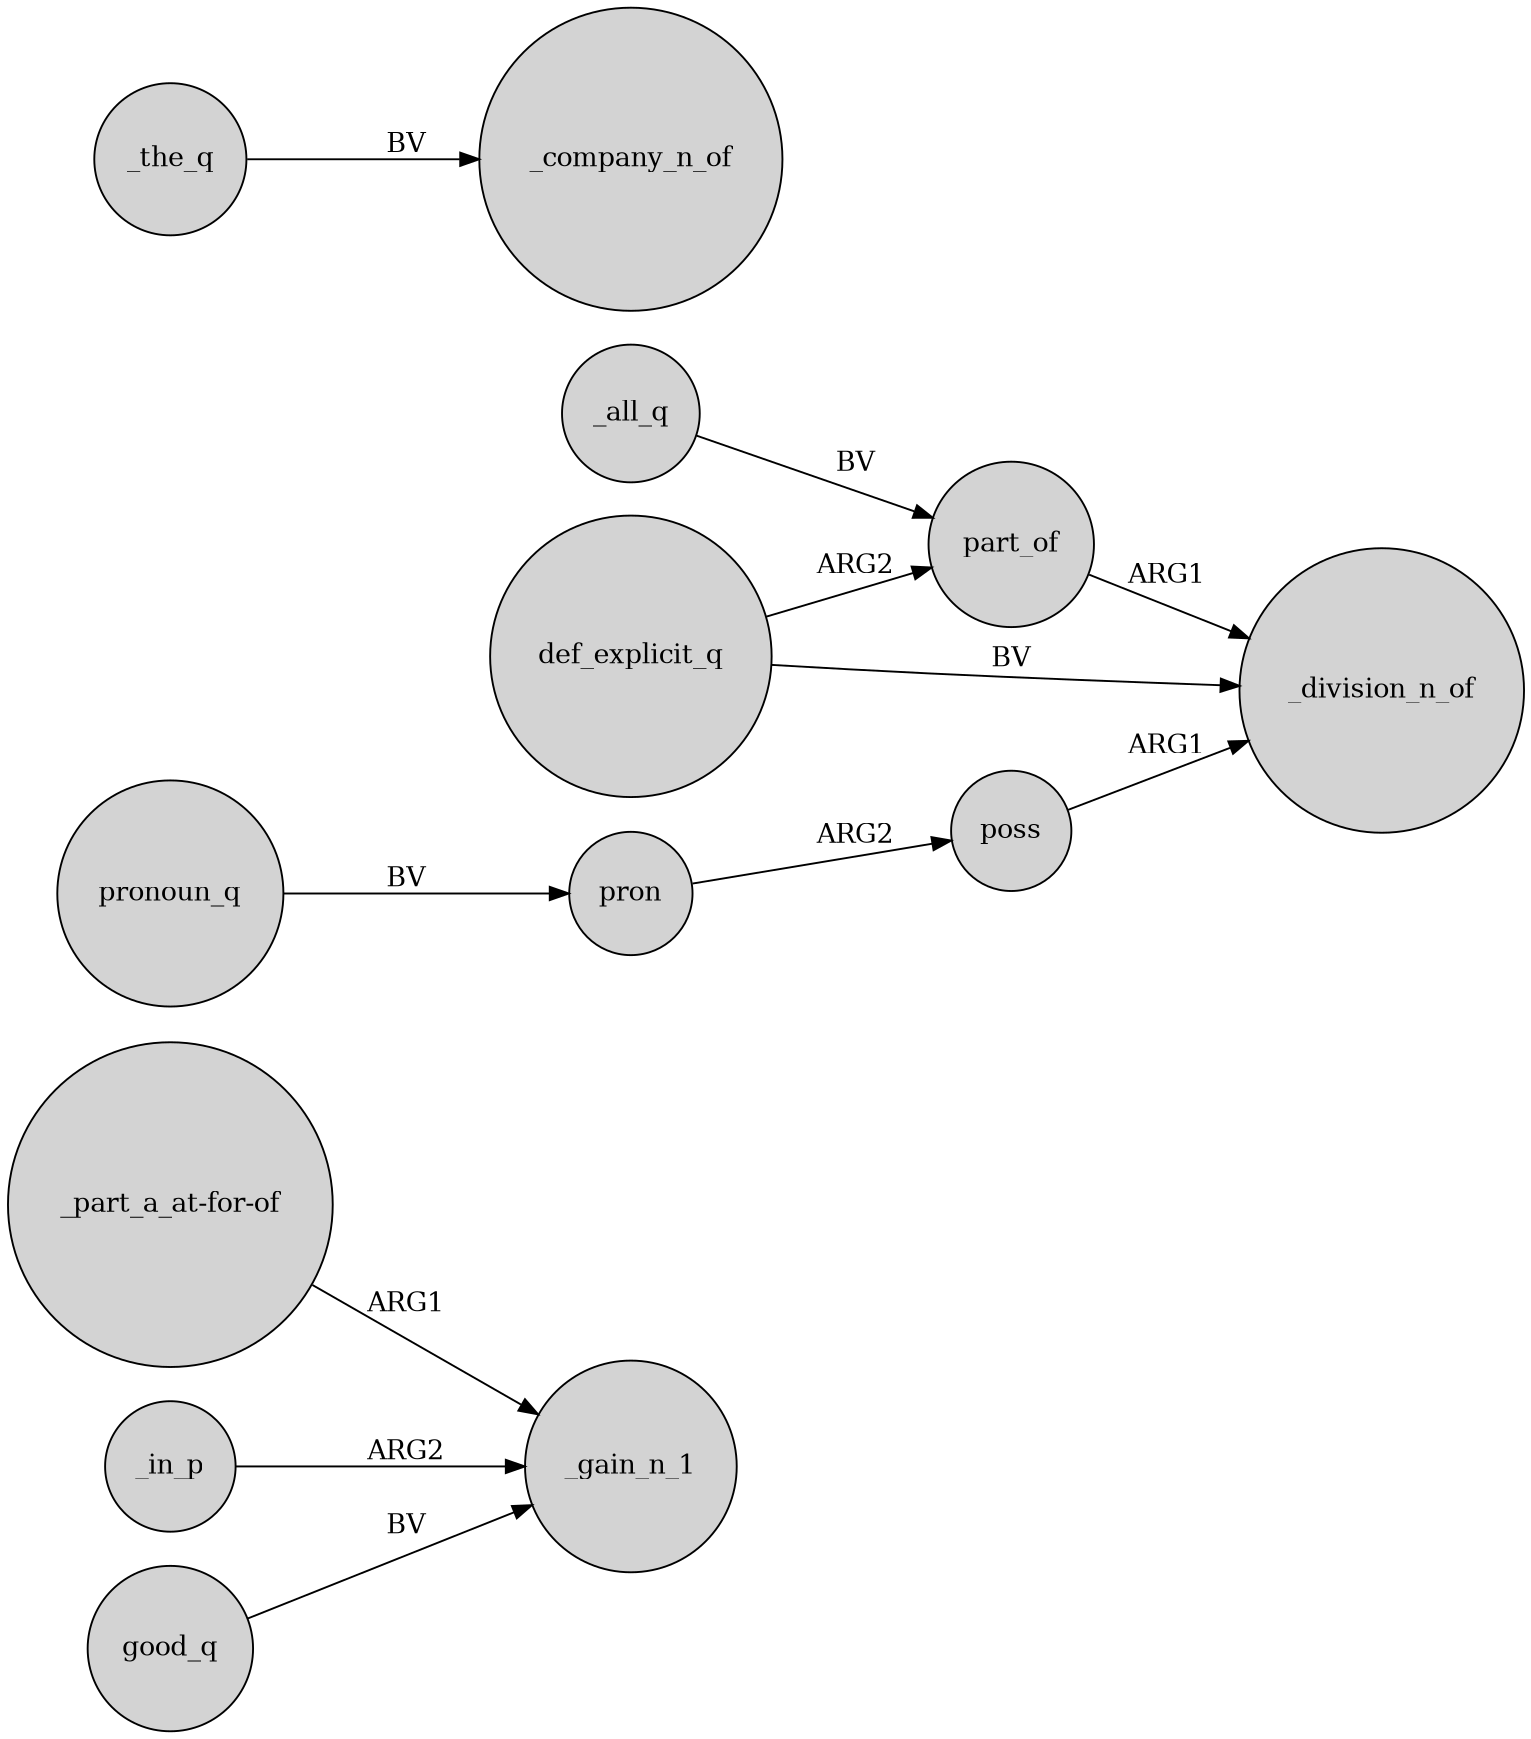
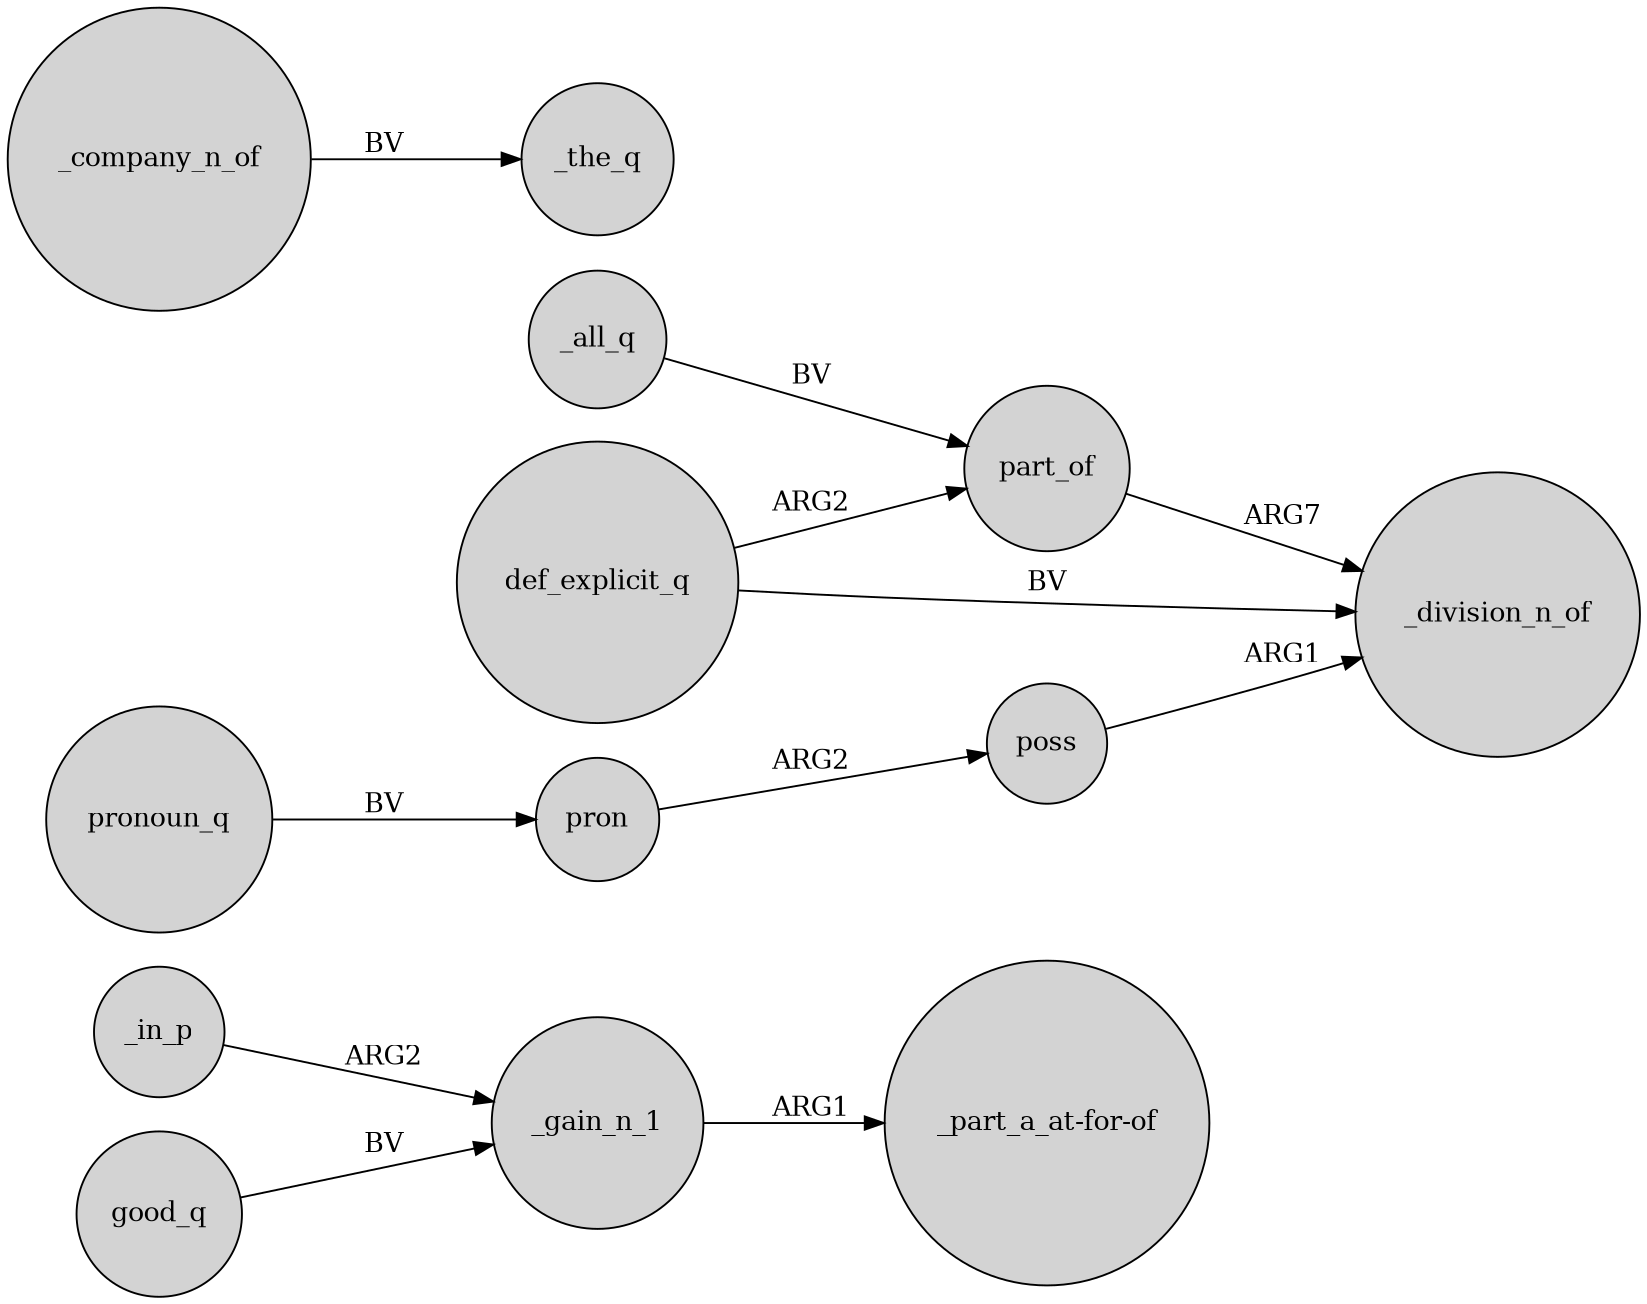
edge "_the_q" -> "_company_n_of": reversed
edge "part_of" -> "_division_n_of": label "ARG1" -> "ARG7"
edge "_part_a_at-for-of" -> "_gain_n_1": reversed
